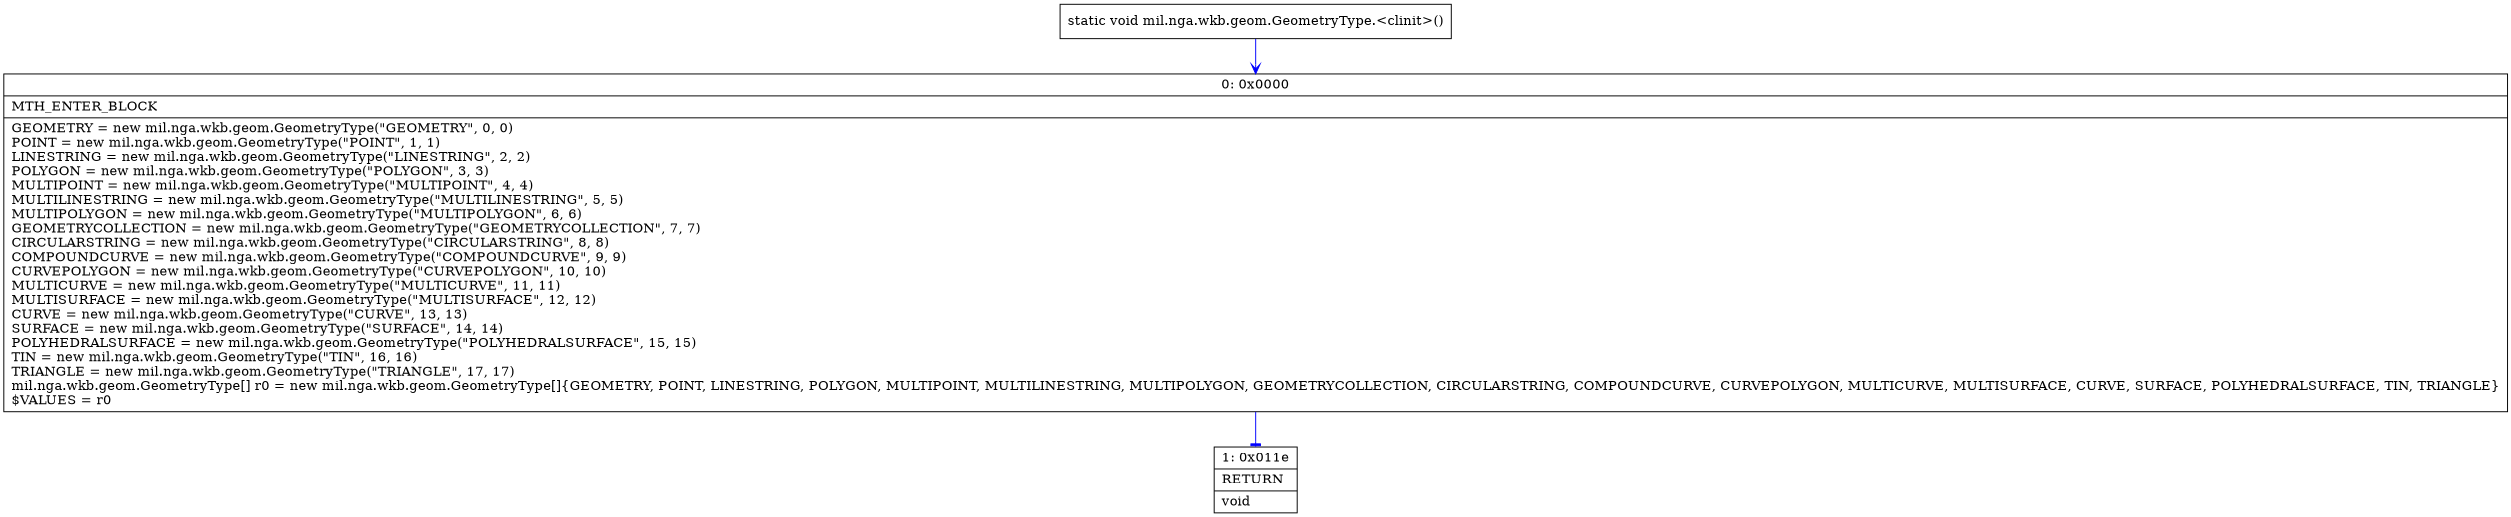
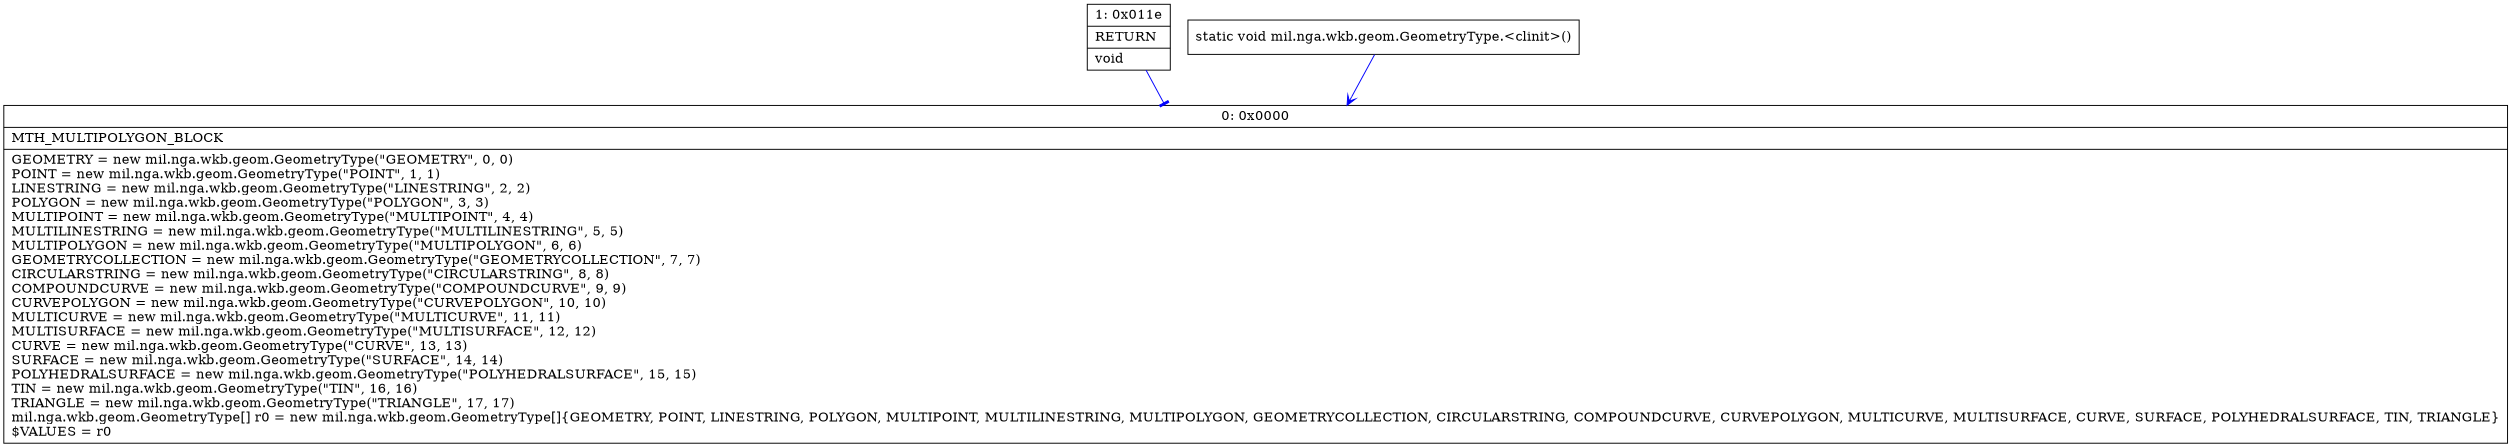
node "0: 0x0000": text "MTH_ENTER_BLOCK" -> "MTH_MULTIPOLYGON_BLOCK"
edge "0: 0x0000" -> "1: 0x011e": reversed
